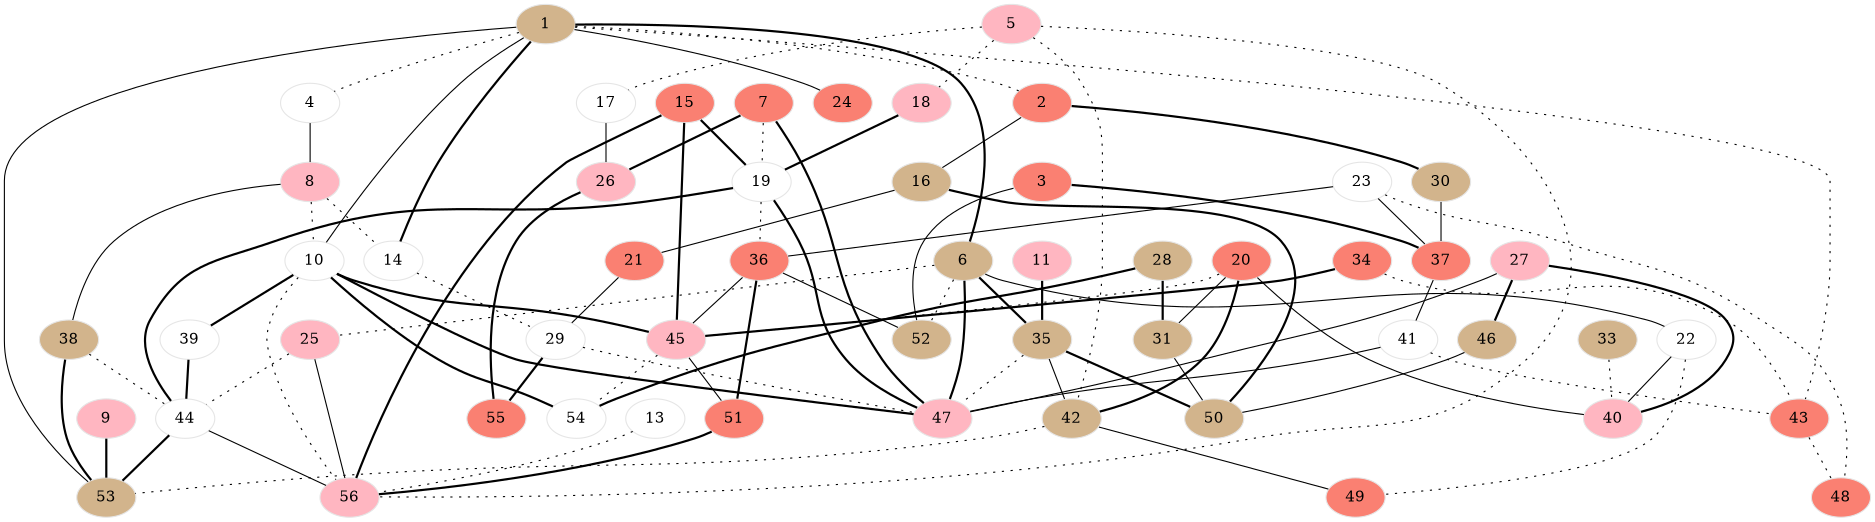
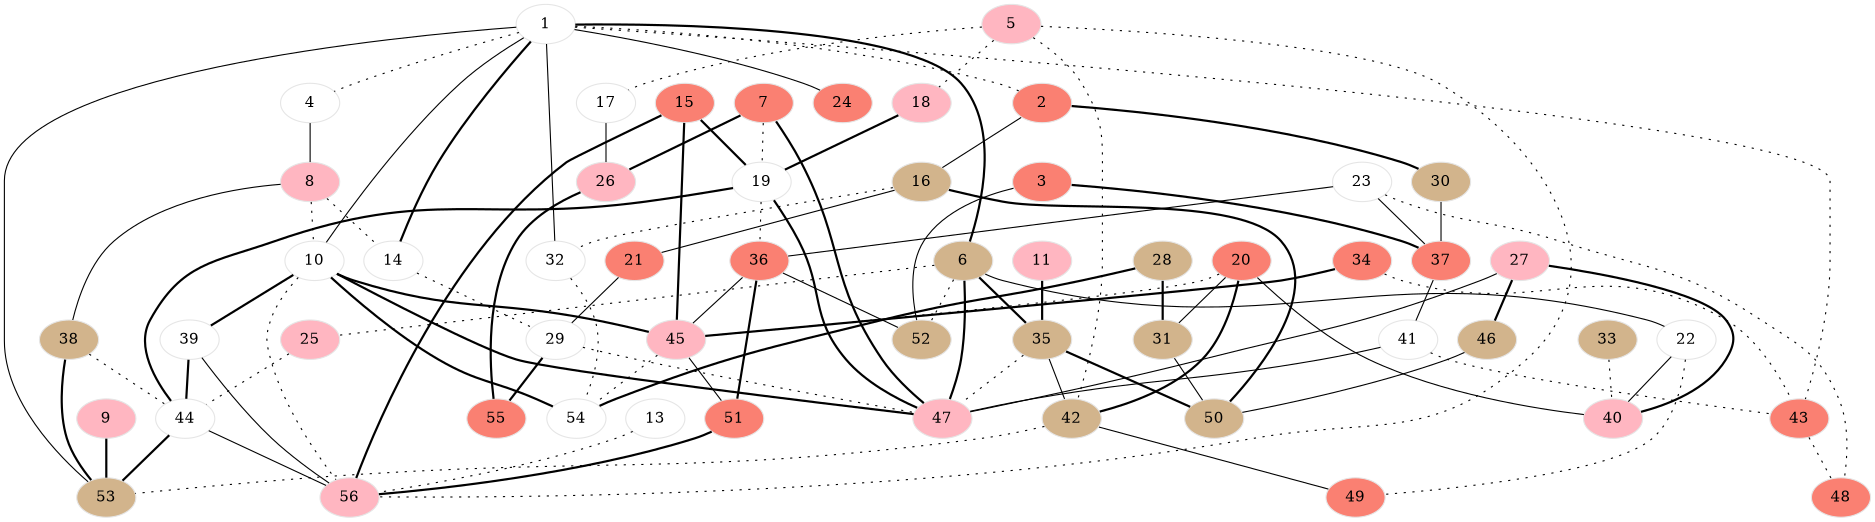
node "1": fillcolor tan -> white
node "32": added
edge "25" -- "56": now "39" -- "56"
